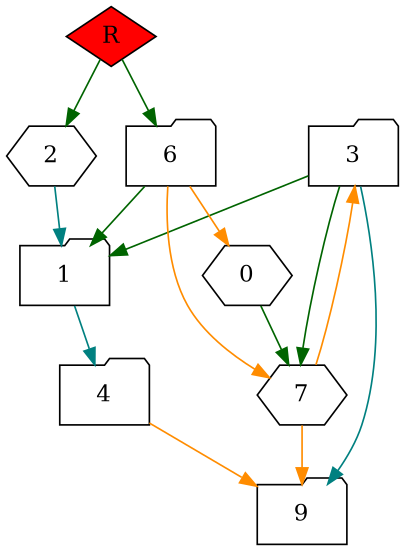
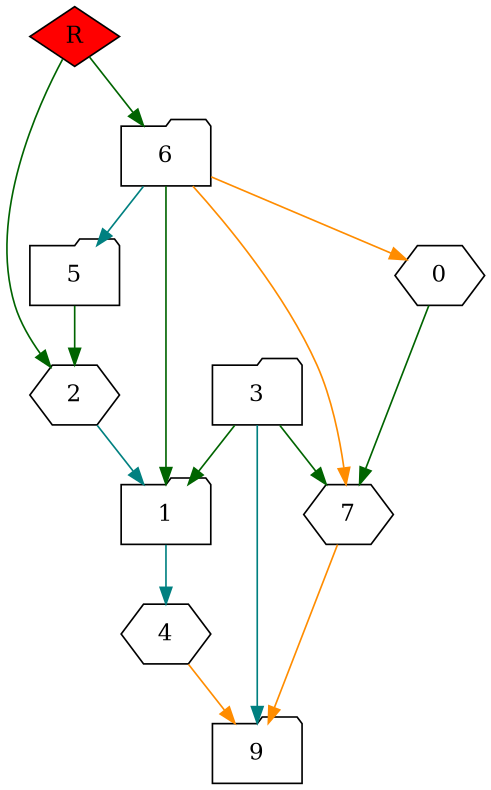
node "5": added
edge "7" -> "3": removed
node "4": shape folder -> hexagon
